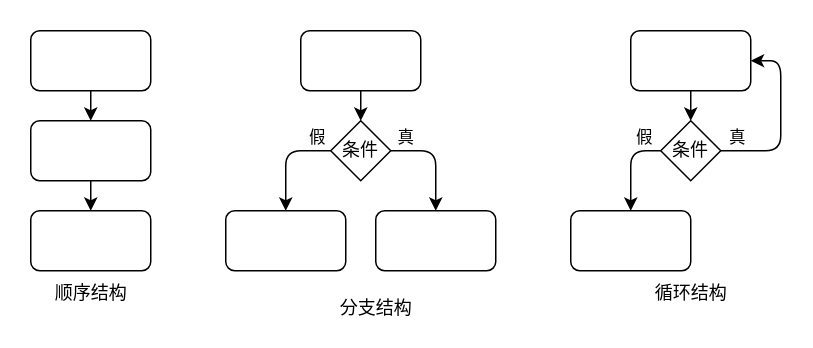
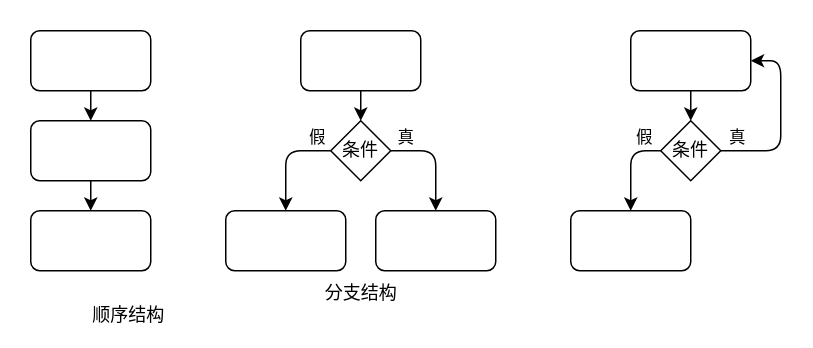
node "顺序结构": moved (91, 293) -> (128, 316)
node "循环结构": removed
node "分支结构": moved (376, 308) -> (361, 293)
